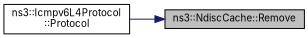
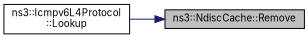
node "ns3::Icmpv6L4Protocol ::Protocol": label "ns3::Icmpv6L4Protocol ::Protocol" -> "ns3::Icmpv6L4Protocol ::Lookup"
